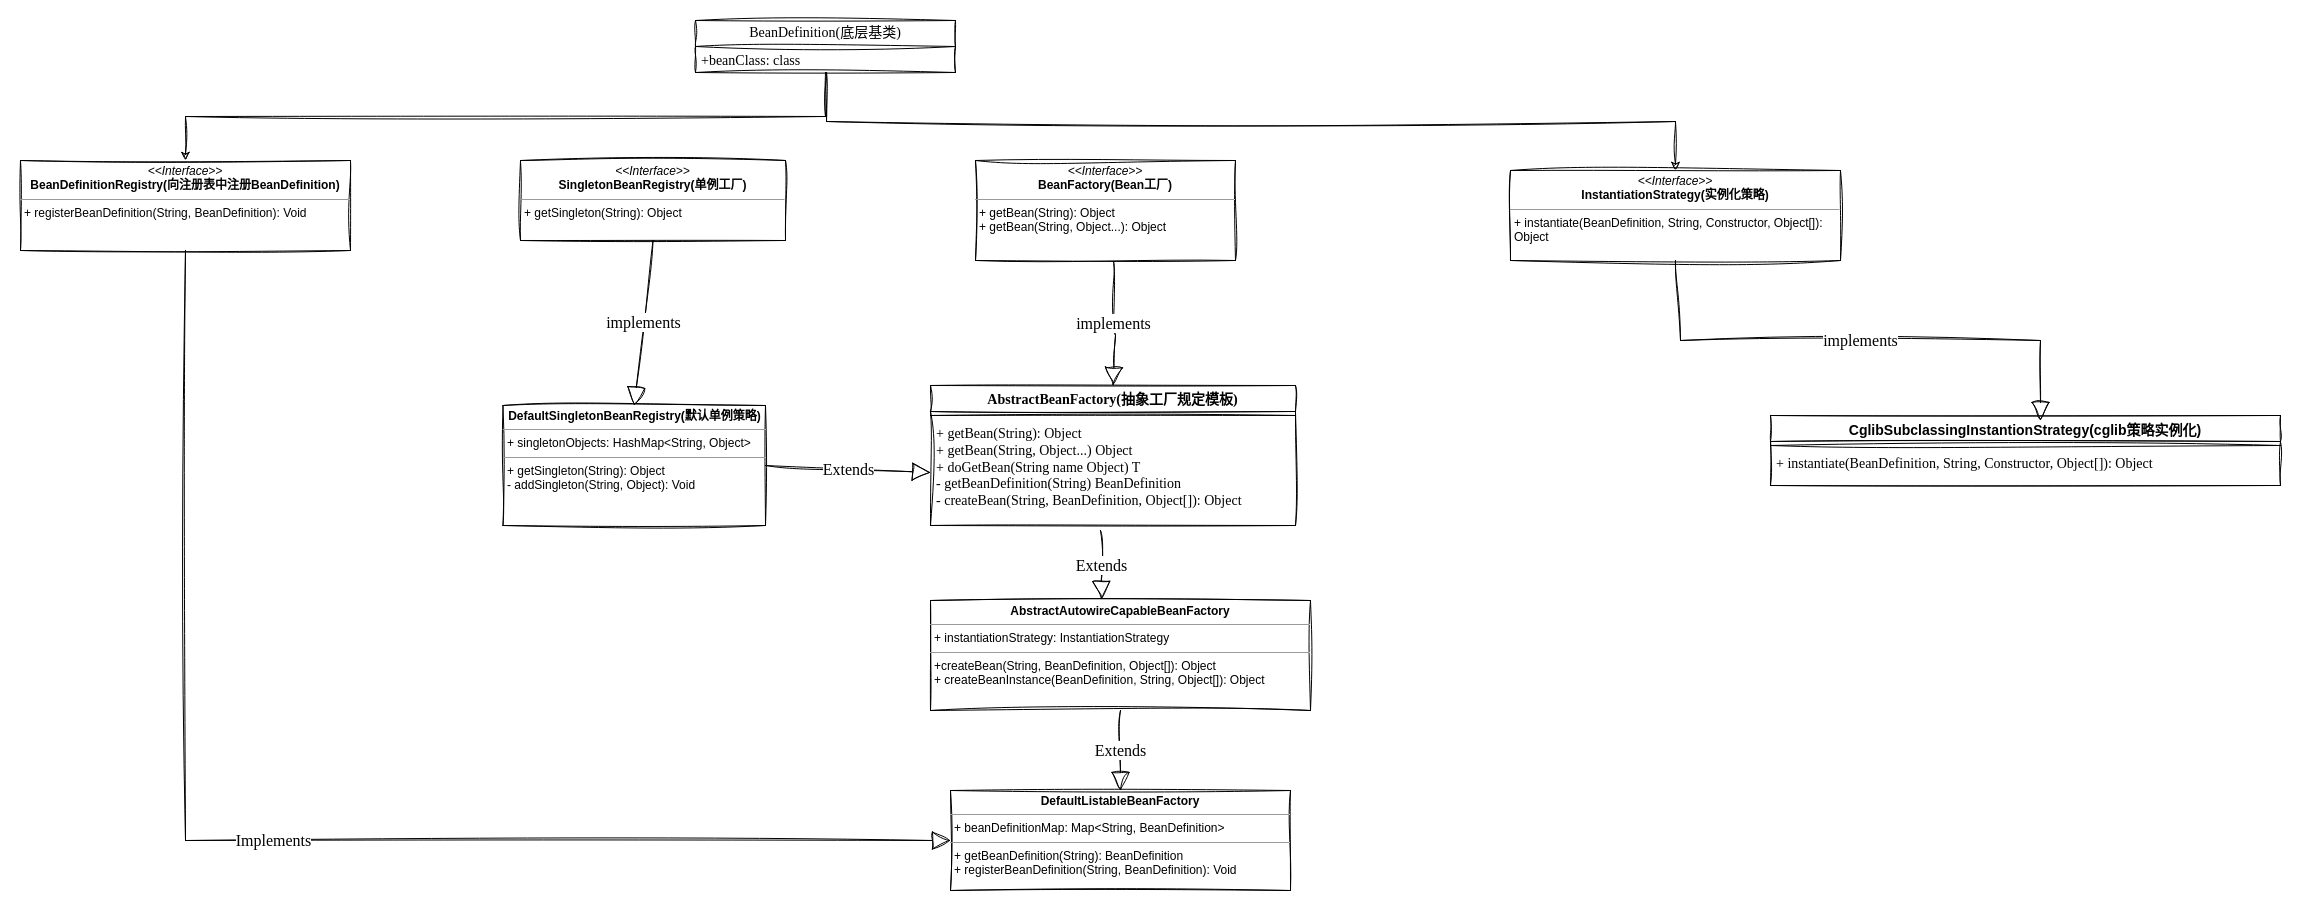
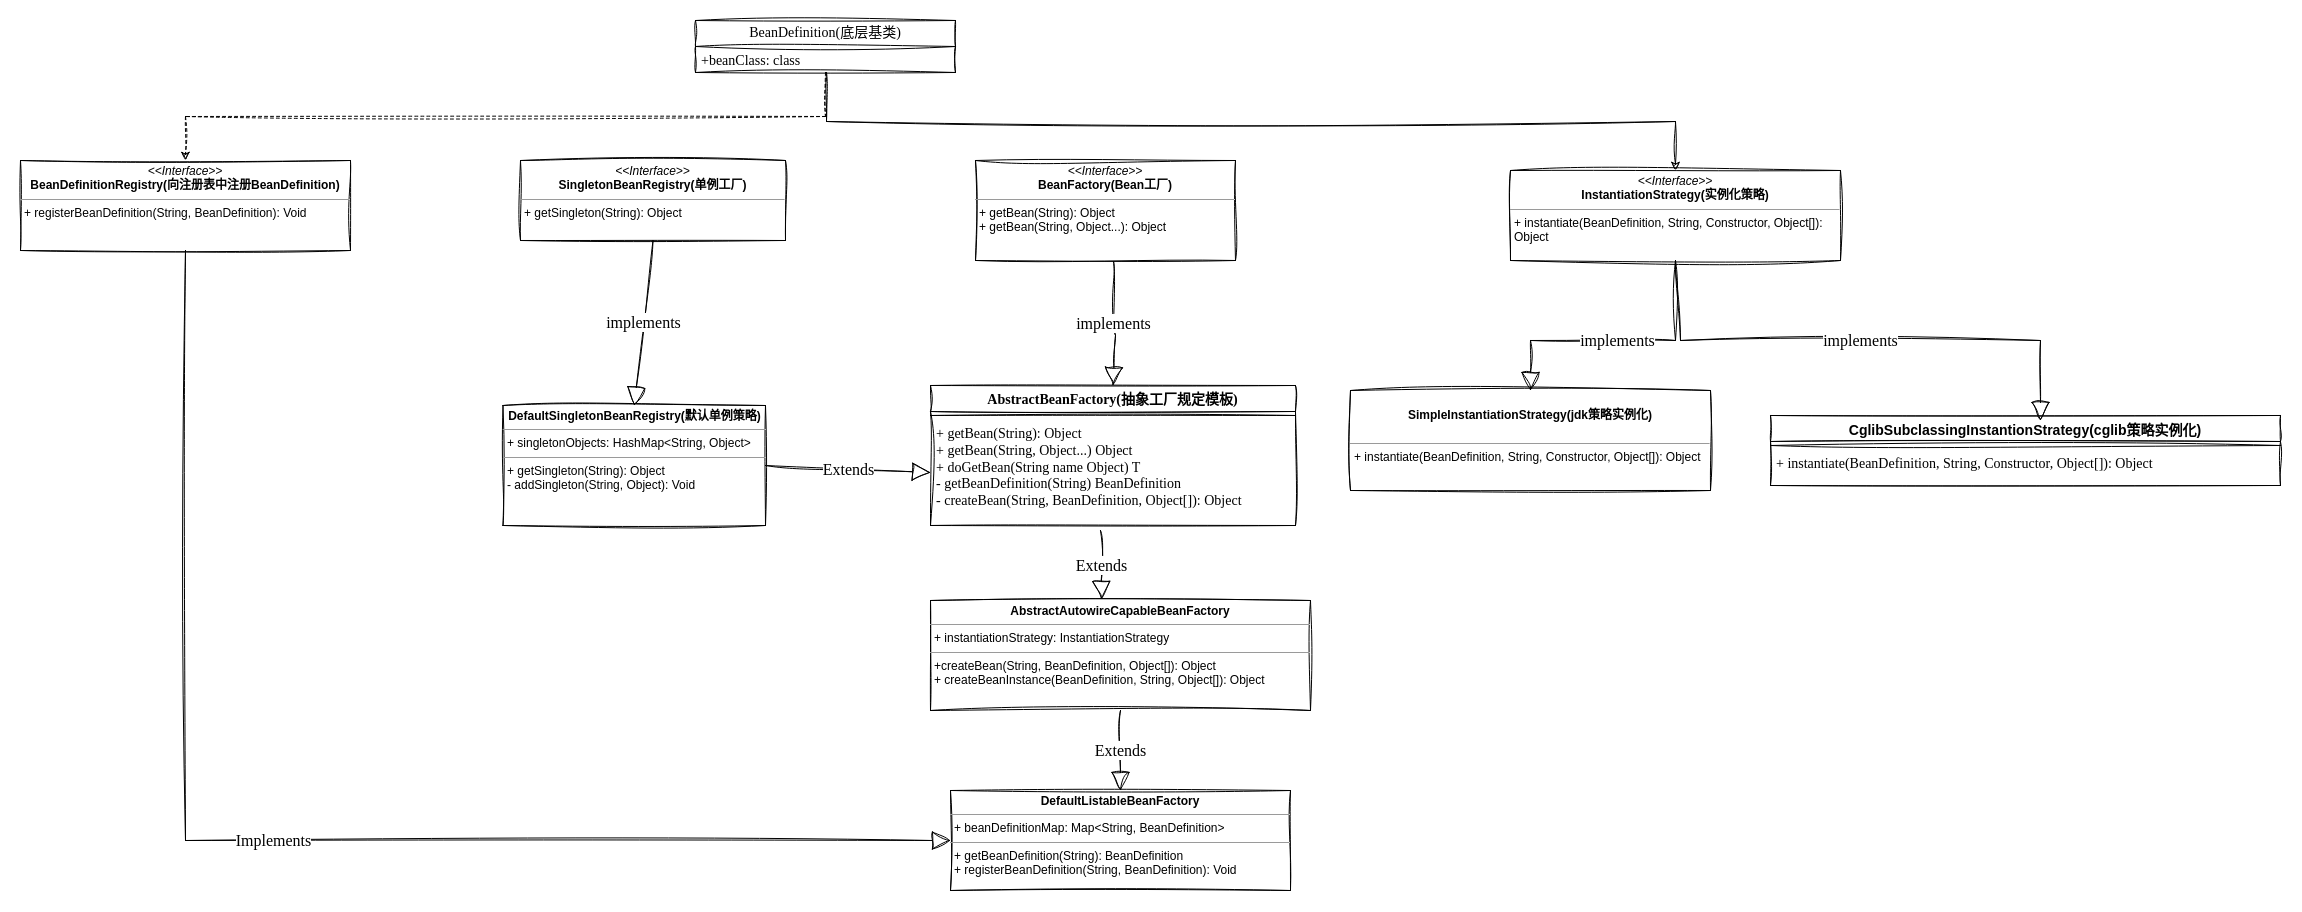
edge "BeanDefinition(底层基类)" -> "<<Interface>> BeanDefinitionRegistry(向注册表中注册BeanDefinition) + registerBeanDefinition(String, BeanDefinition): Void": style solid -> dashed
edge "<<Interface>> InstantiationStrategy(实例化策略) + instantiate(BeanDefinition, String, Constructor, Object[]): Object" -> "SimpleInstantiationStrategy(jdk策略实例化) + instantiate(BeanDefinition, String, Constructor, Object[]): Object": added, label "implements"
node "SimpleInstantiationStrategy(jdk策略实例化) + instantiate(BeanDefinition, String, Constructor, Object[]): Object": added
